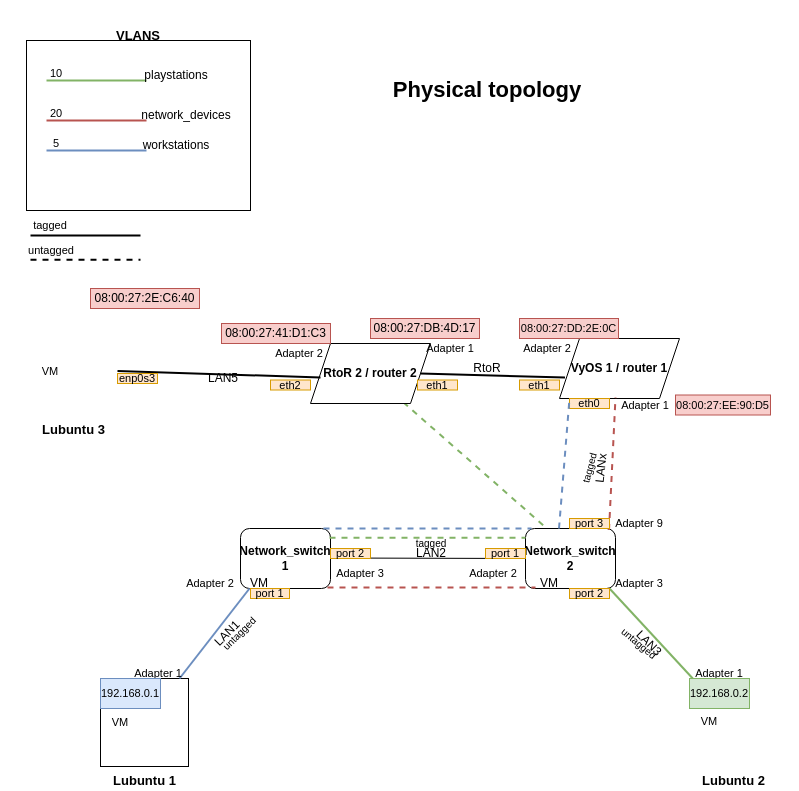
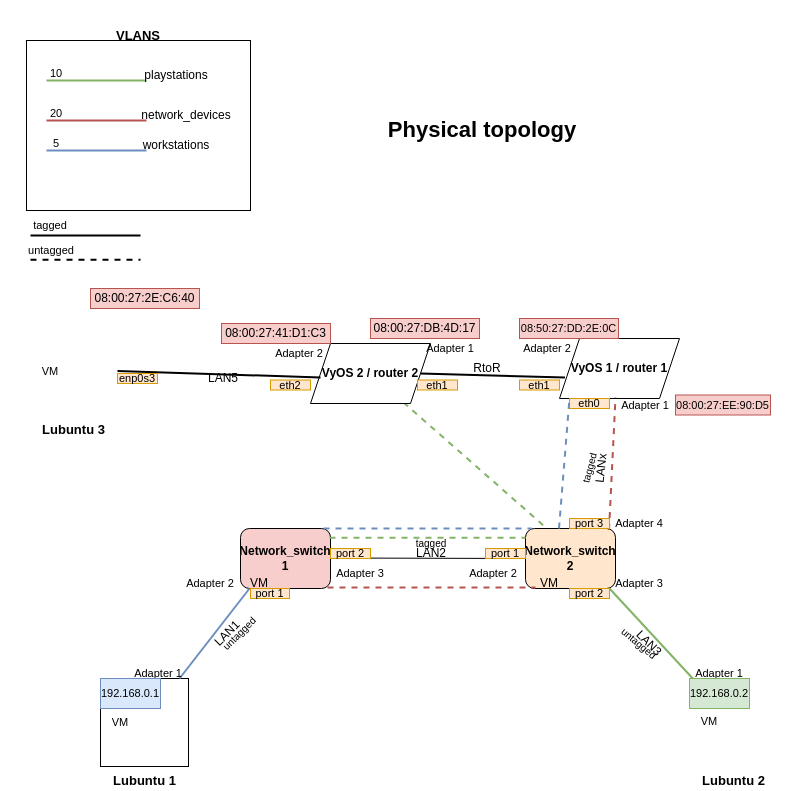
node "Physical topology": moved (488, 91) -> (483, 131)
node "08:00:27:DD:2E:0C": label "08:00:27:DD:2E:0C" -> "08:50:27:DD:2E:0C"
node "RtoR 2 / router 2": label "RtoR 2 / router 2" -> "VyOS 2 / router 2"
node "Adapter 9": label "Adapter 9" -> "Adapter 4"
node "Network_switch 1": fillcolor #ffffff -> #f8cecc
node "Network_switch 2": fillcolor #ffffff -> #ffe6cc
